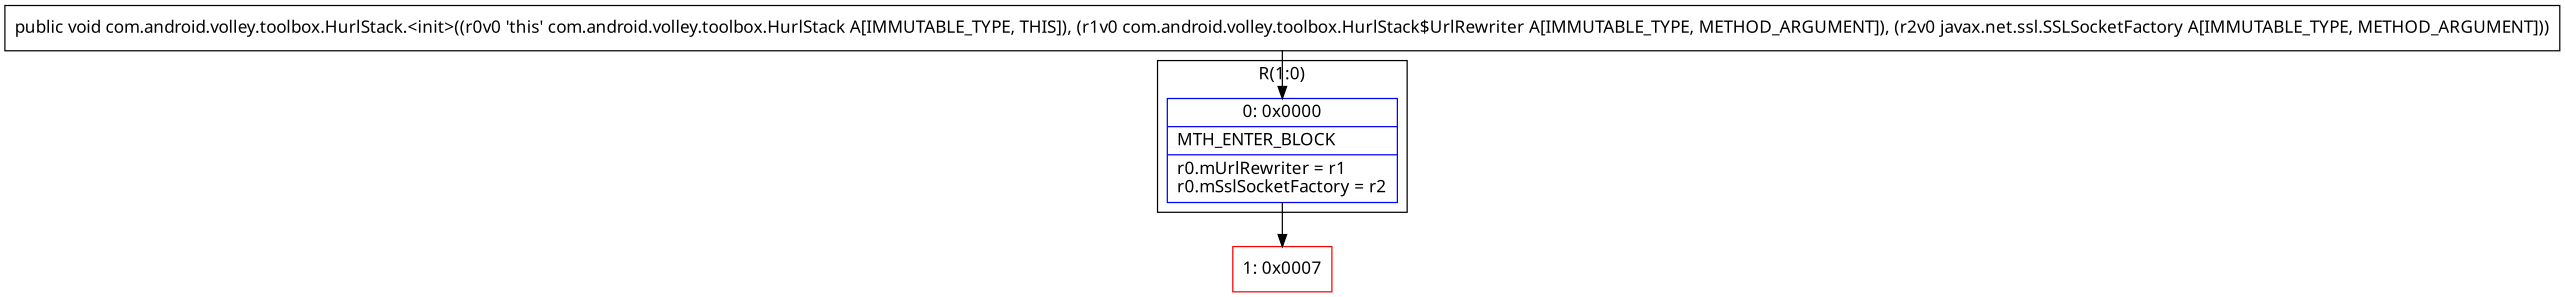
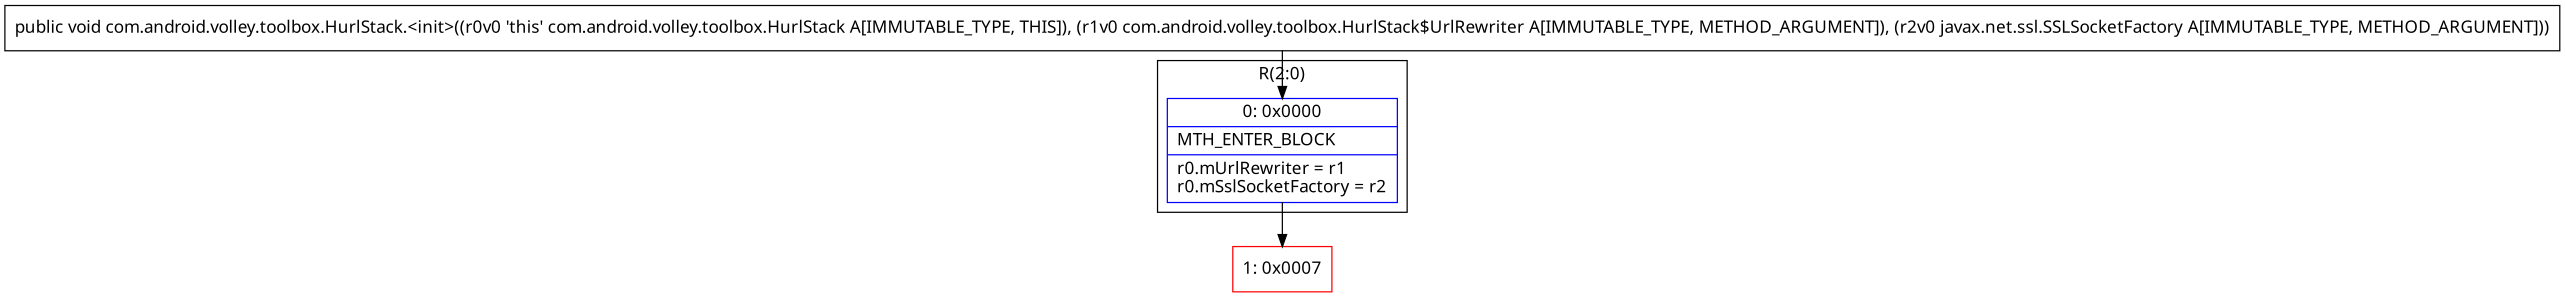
cluster "R(1:0)": label "R(1:0)" -> "R(2:0)"
